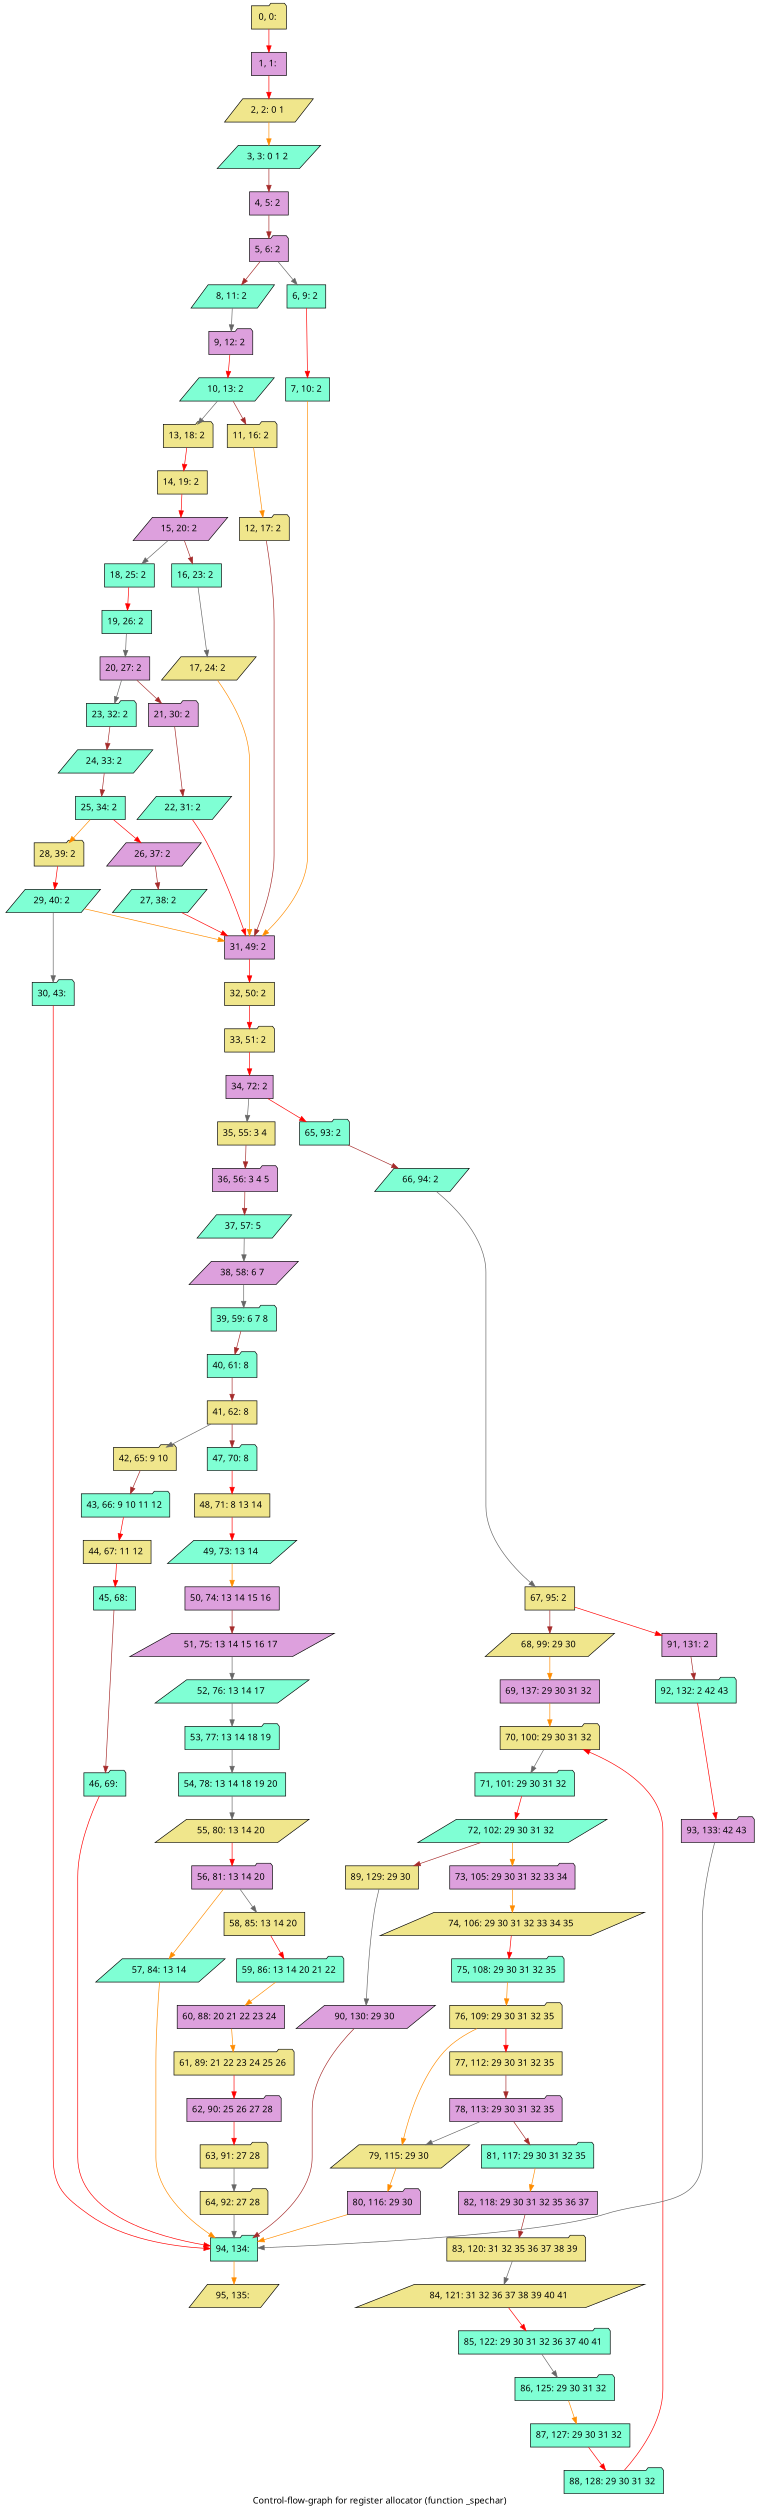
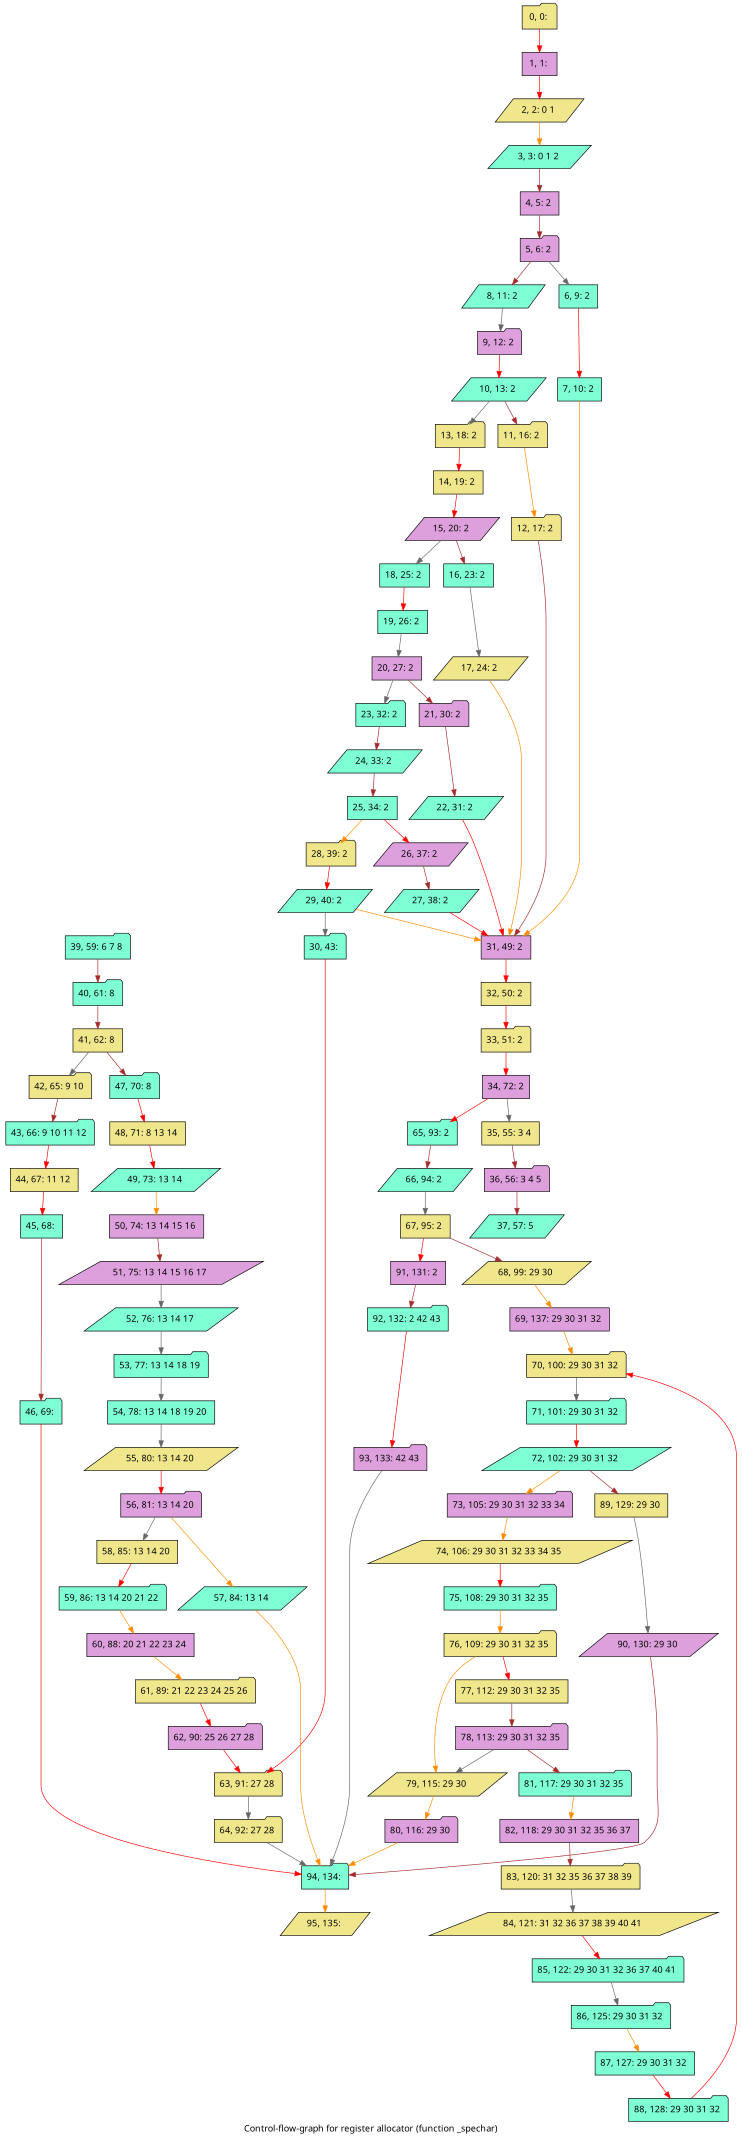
node "38, 58: 6 7": removed
edge "30, 43:" -> "94, 134:": now "30, 43:" -> "63, 91: 27 28"
